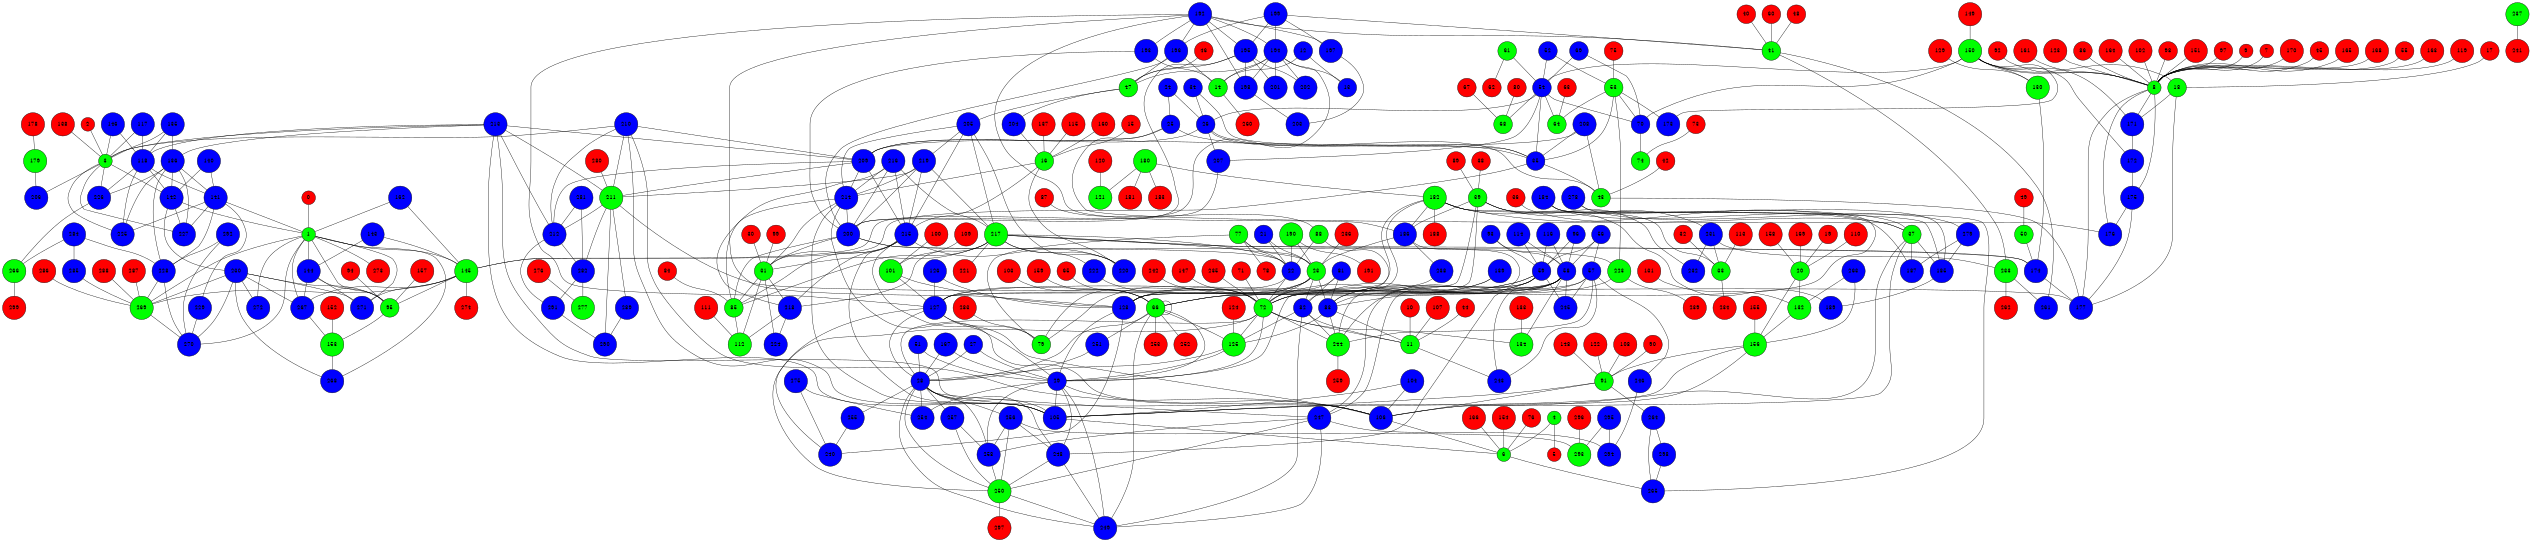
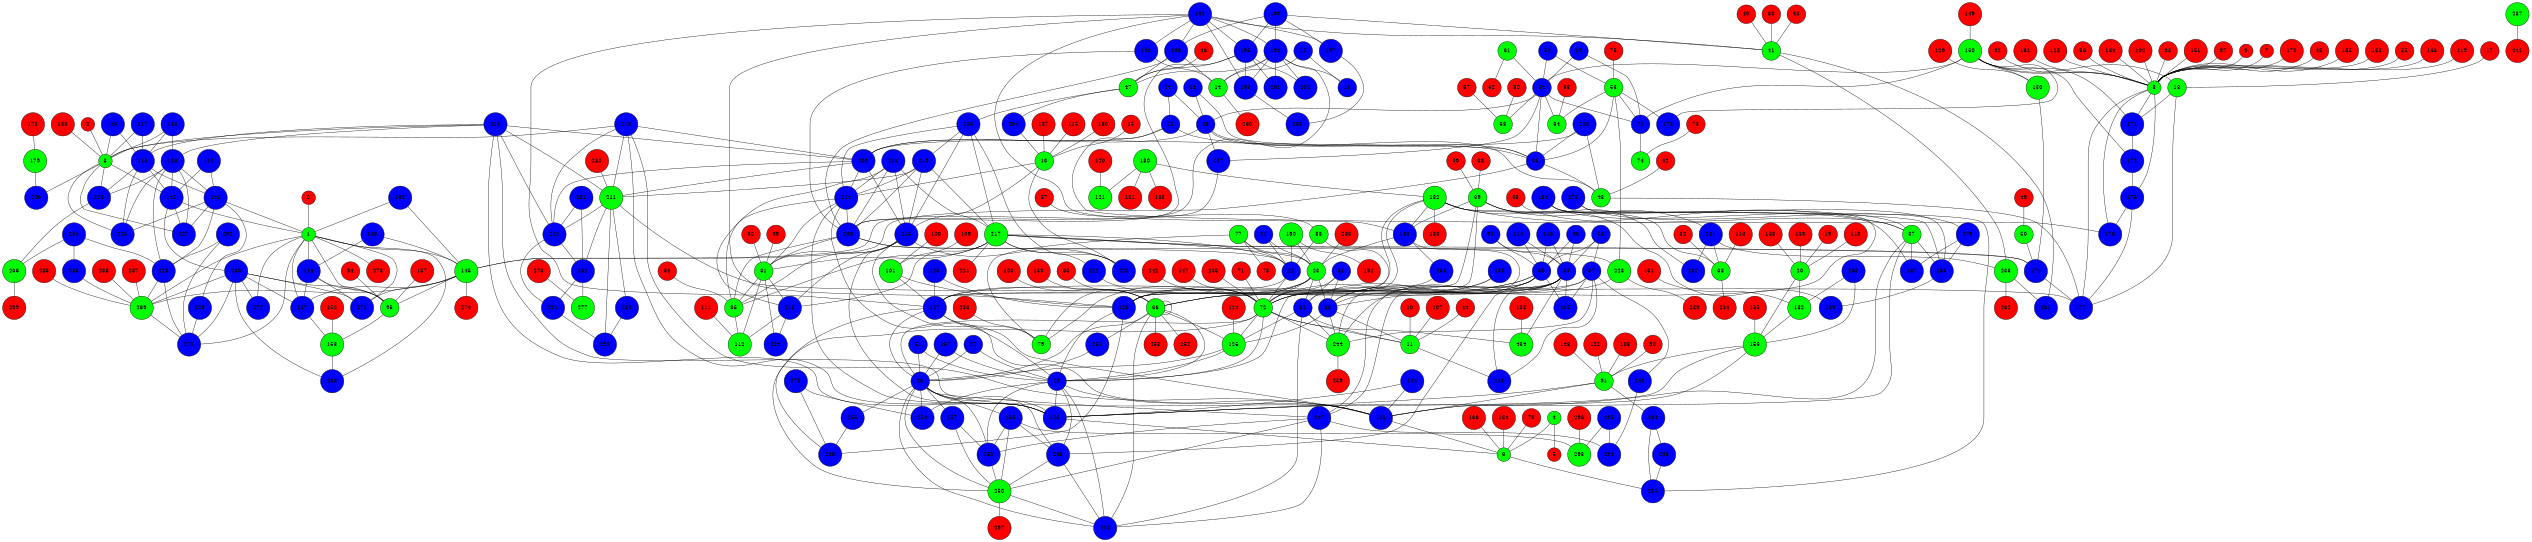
node "134": label "134" -> "434"
